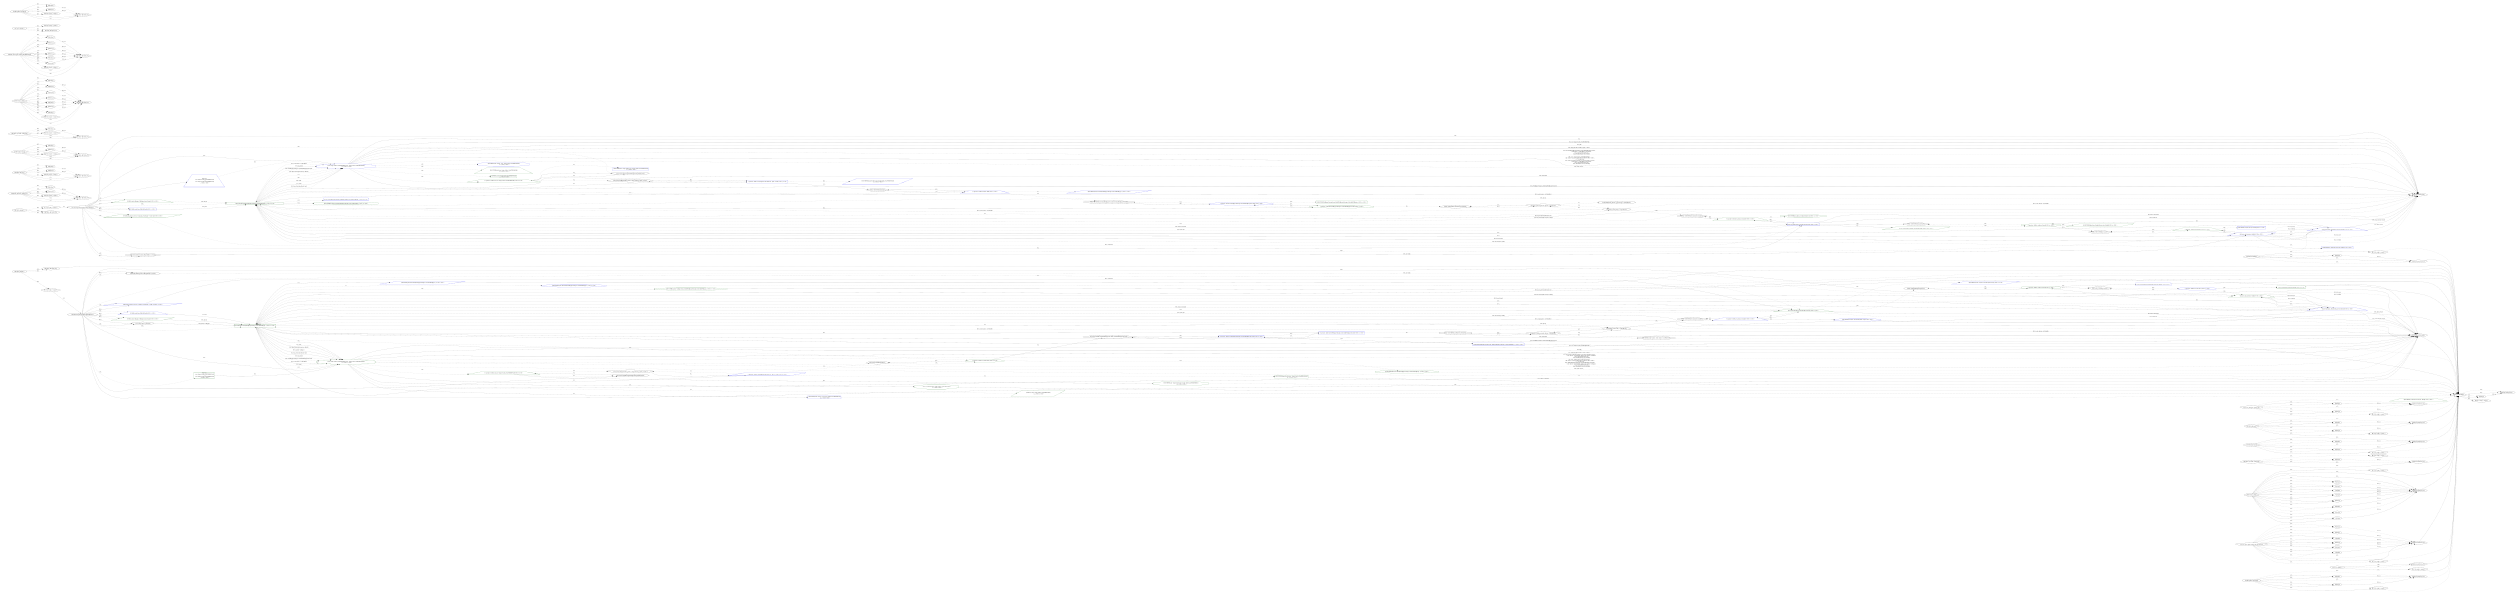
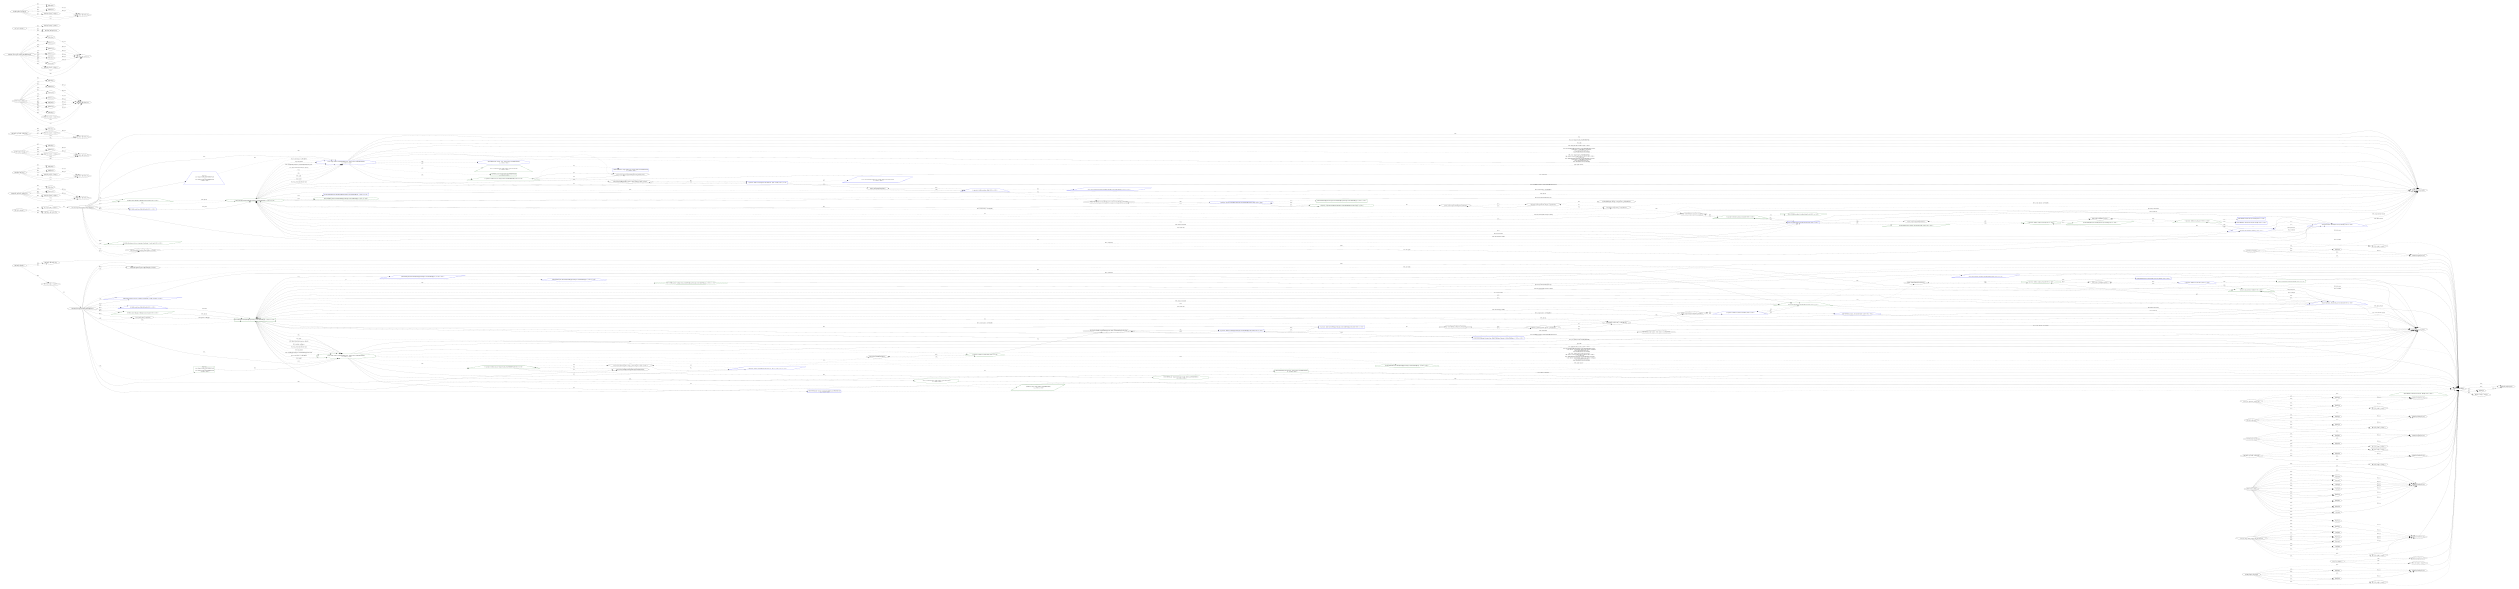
edge "<(std.move,std::move(on_finish))<SUB>12</SUB>>" -> "<(IDENTIFIER,on_finish,std::move(on_finish))<SUB>12</SUB>>": now "<(<operator>.fieldAccess,std::move)<SUB>12</SUB>>" -> "<(IDENTIFIER,on_finish,std::move(on_finish))<SUB>12</SUB>>"
